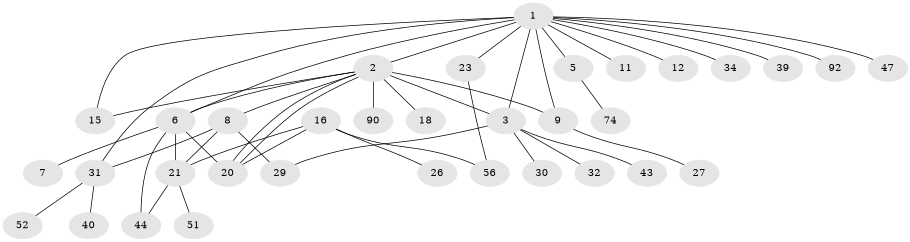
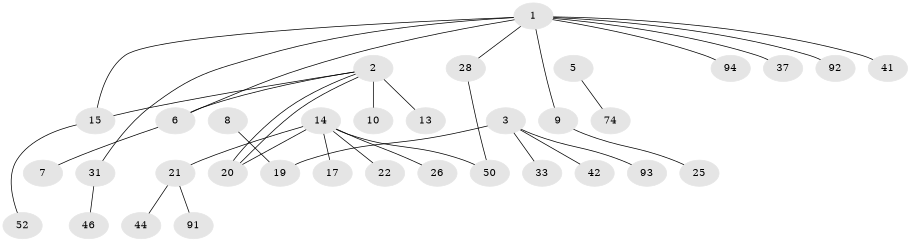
edge "1" -- "2": removed
edge "1" -- "5": removed
node "23": label "23" -> "28"
edge "1" -- "3": removed
node "11": removed
node "12": removed
node "34": label "34" -> "94"
node "39": label "39" -> "37"
node "47": label "47" -> "41"
edge "2" -- "9": removed
edge "2" -- "8": removed
edge "2" -- "3": removed
node "16": label "16" -> "14"
node "90": label "90" -> "10"
node "18": label "18" -> "13"
edge "6" -- "20": removed
edge "8" -- "21": removed
edge "8" -- "31": removed
edge "6" -- "21": removed
edge "6" -- "44": removed
node "29": label "29" -> "19"
node "17": added
node "22": added
node "56": label "56" -> "50"
node "30": label "30" -> "33"
node "32": label "32" -> "42"
node "43": label "43" -> "93"
node "27": label "27" -> "25"
edge "31" -- "52": now "15" -- "52"
node "40": label "40" -> "46"
node "51": label "51" -> "91"
